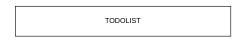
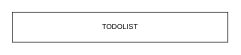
node "TODOLIST": moved (123, 21) -> (120, 27)
